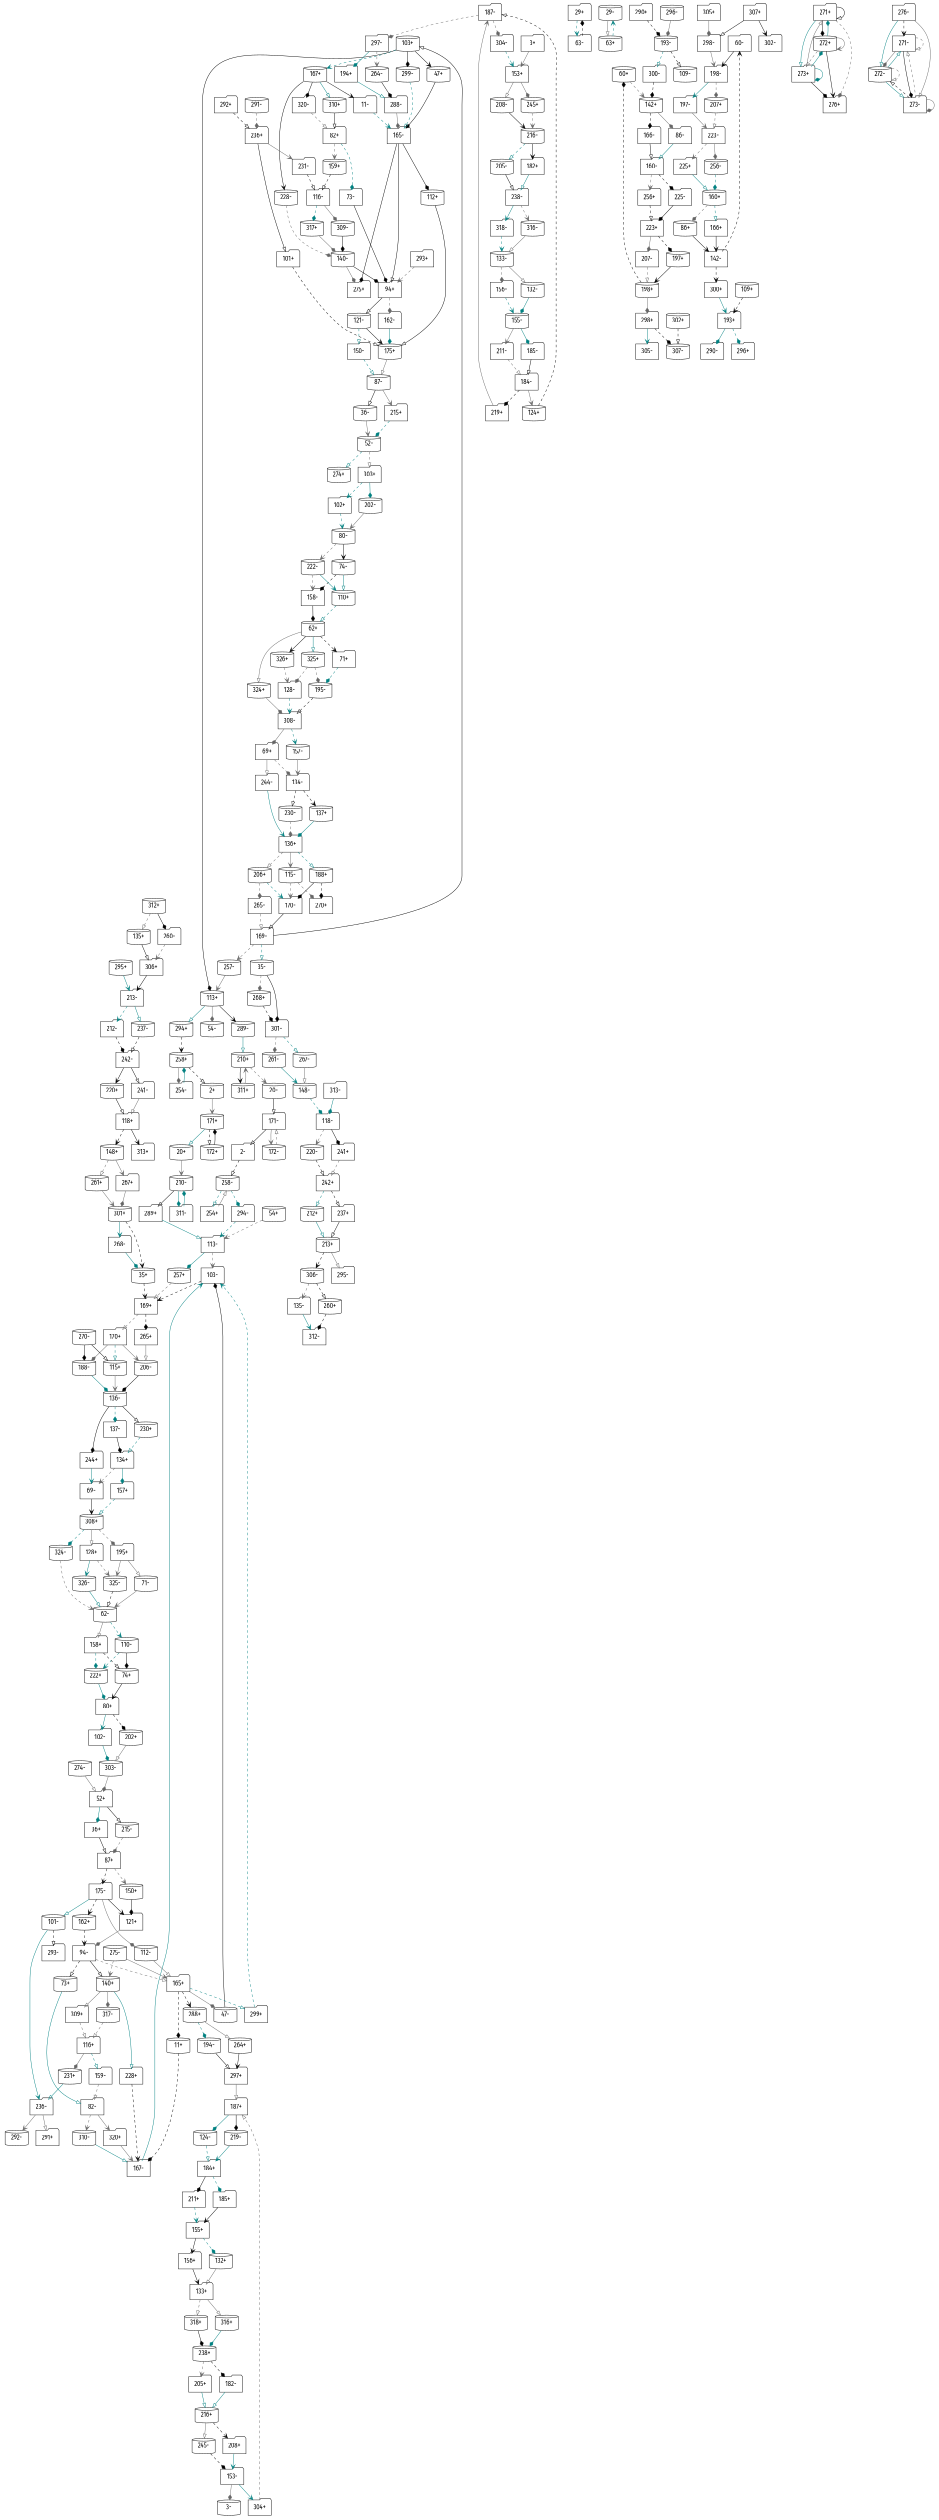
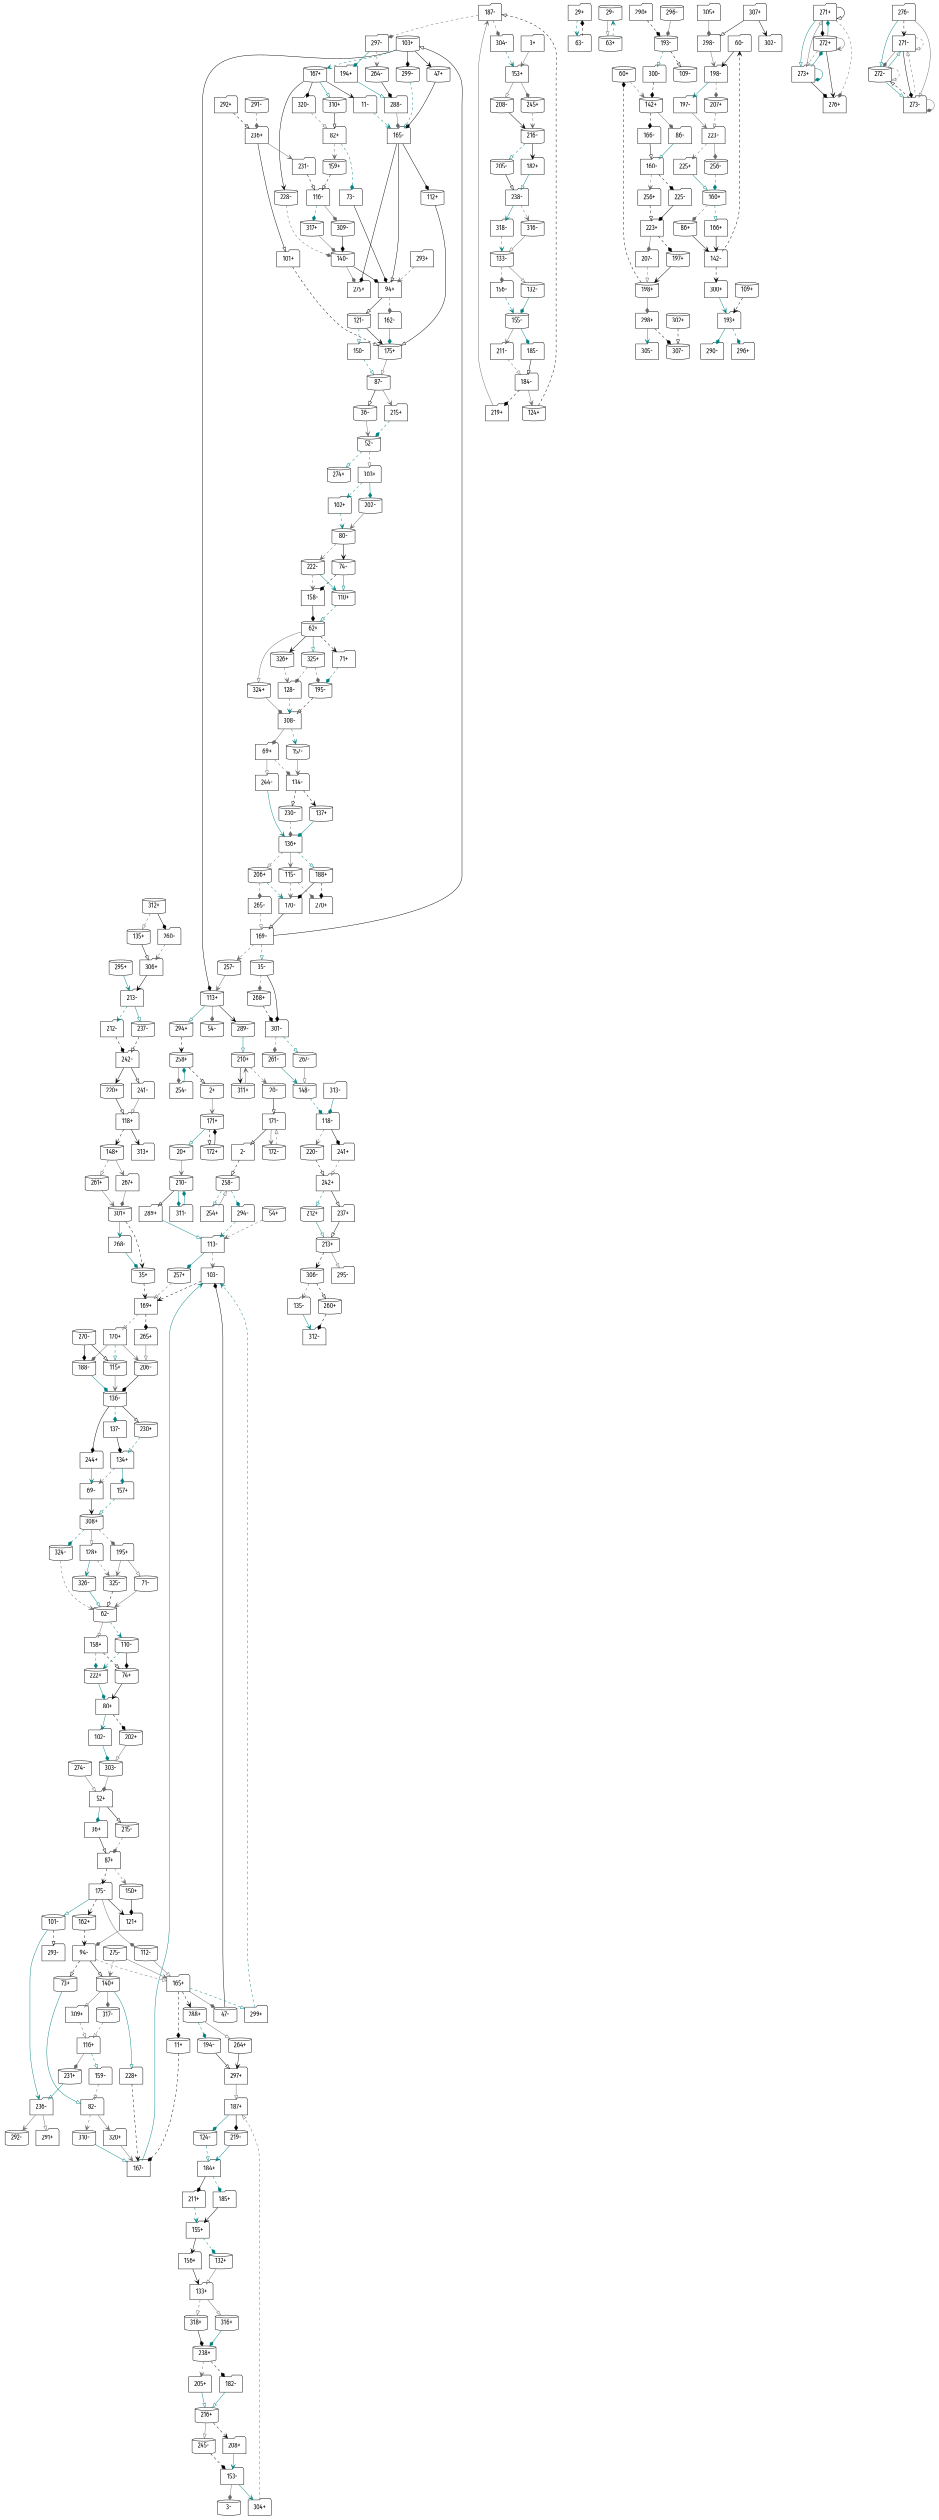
edge "242+" -> "237+": style dashed -> solid
